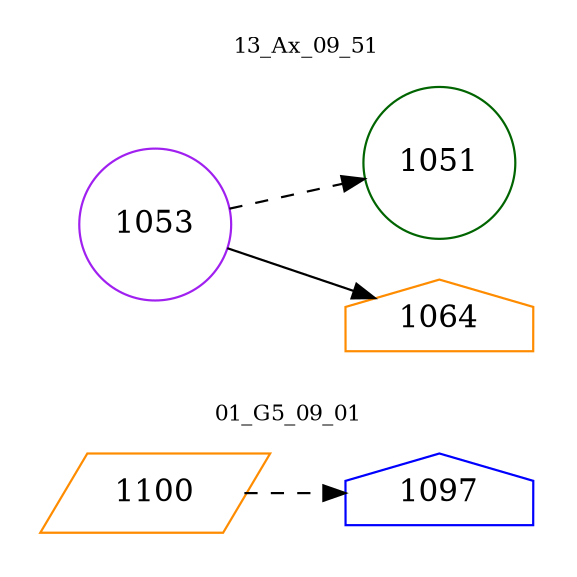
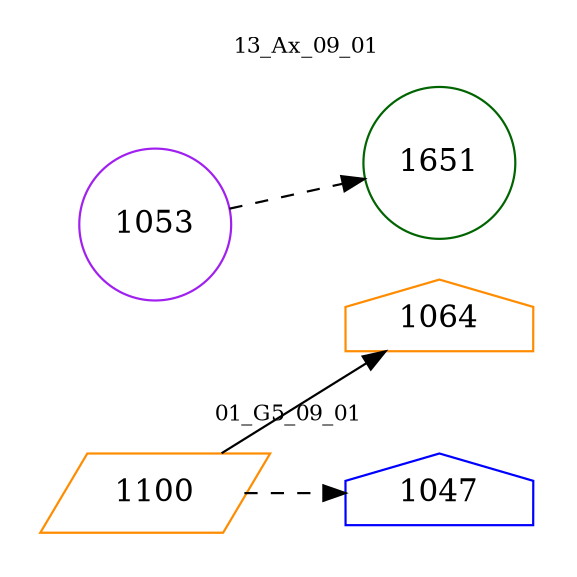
cluster "13_Ax_09_51": label "13_Ax_09_51" -> "13_Ax_09_01"
node "1051": label "1051" -> "1651"
edge "1053" -> "1064": now "1100" -> "1064"
node "1097": label "1097" -> "1047"
